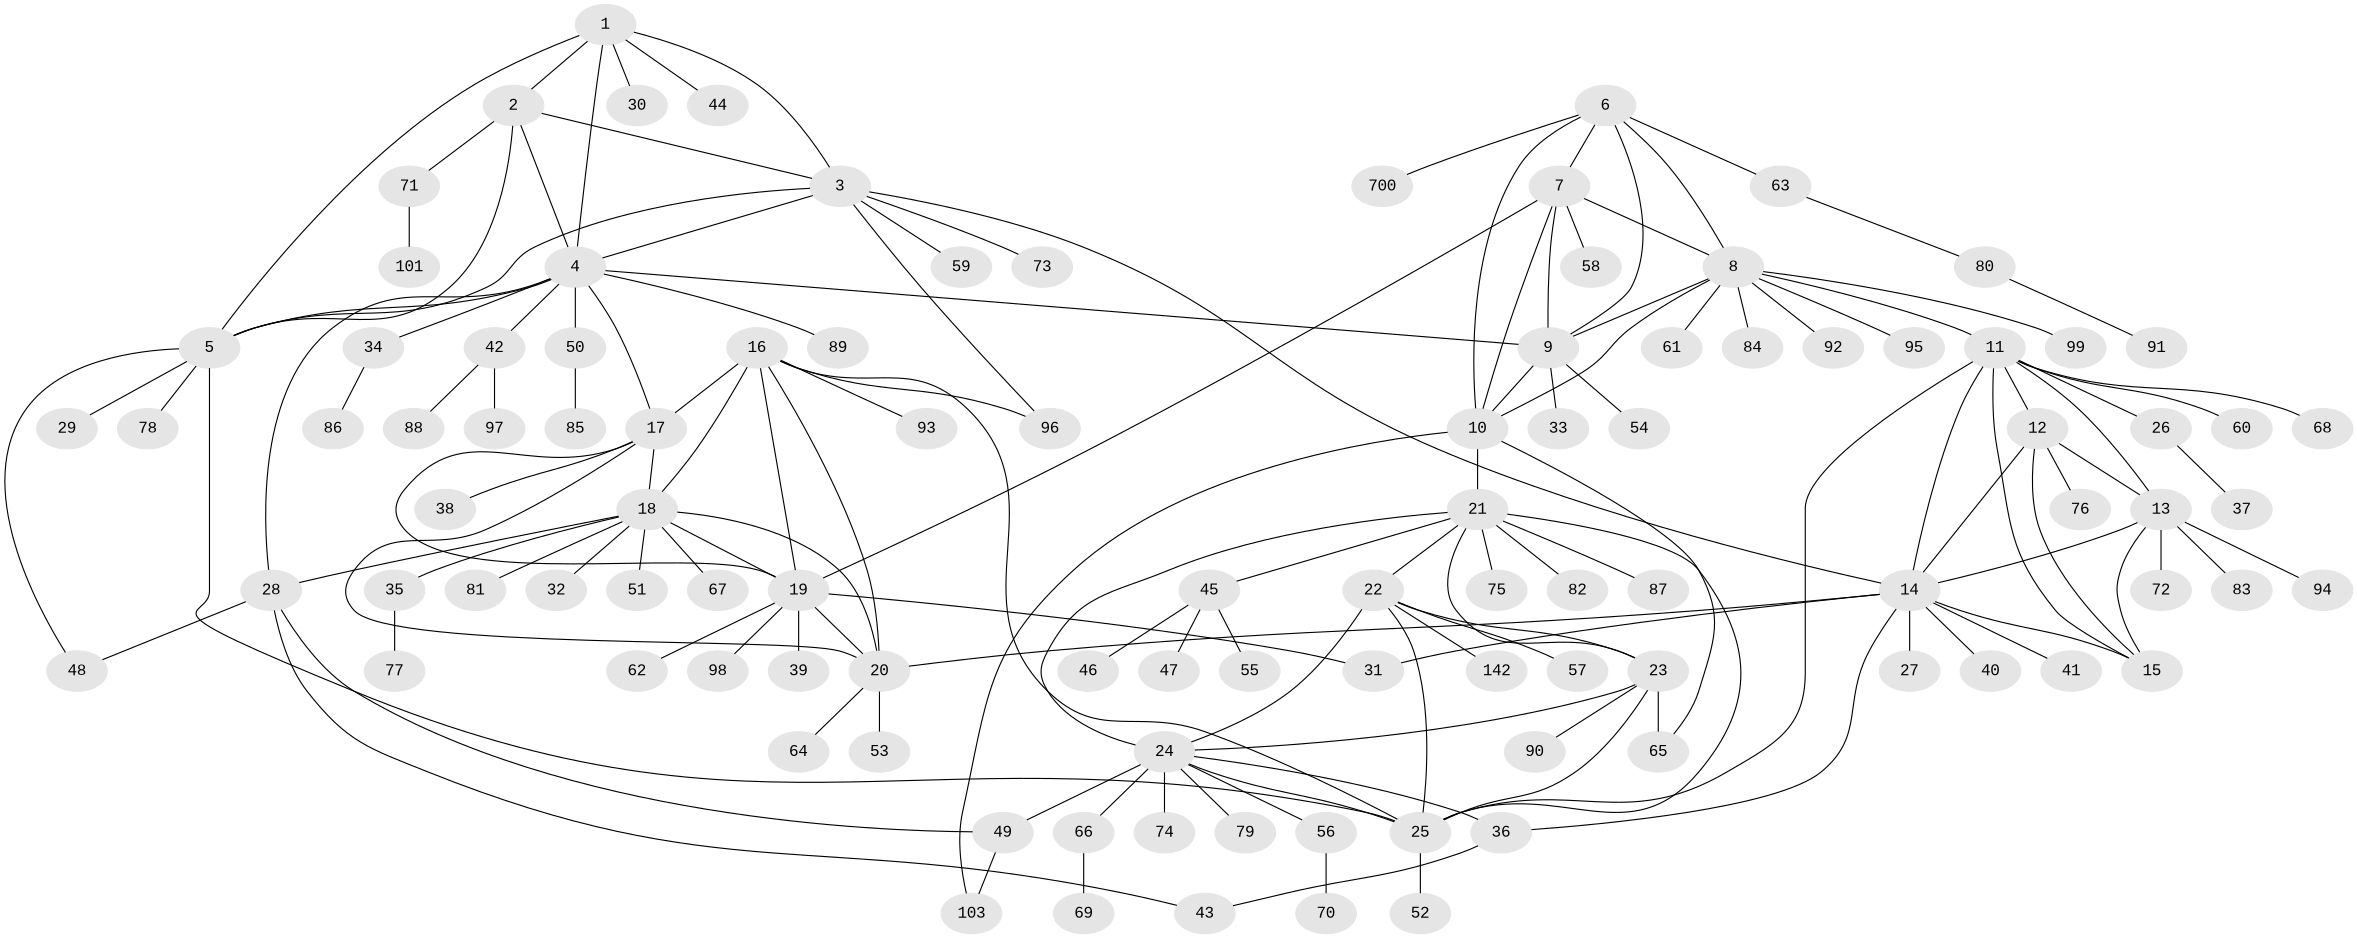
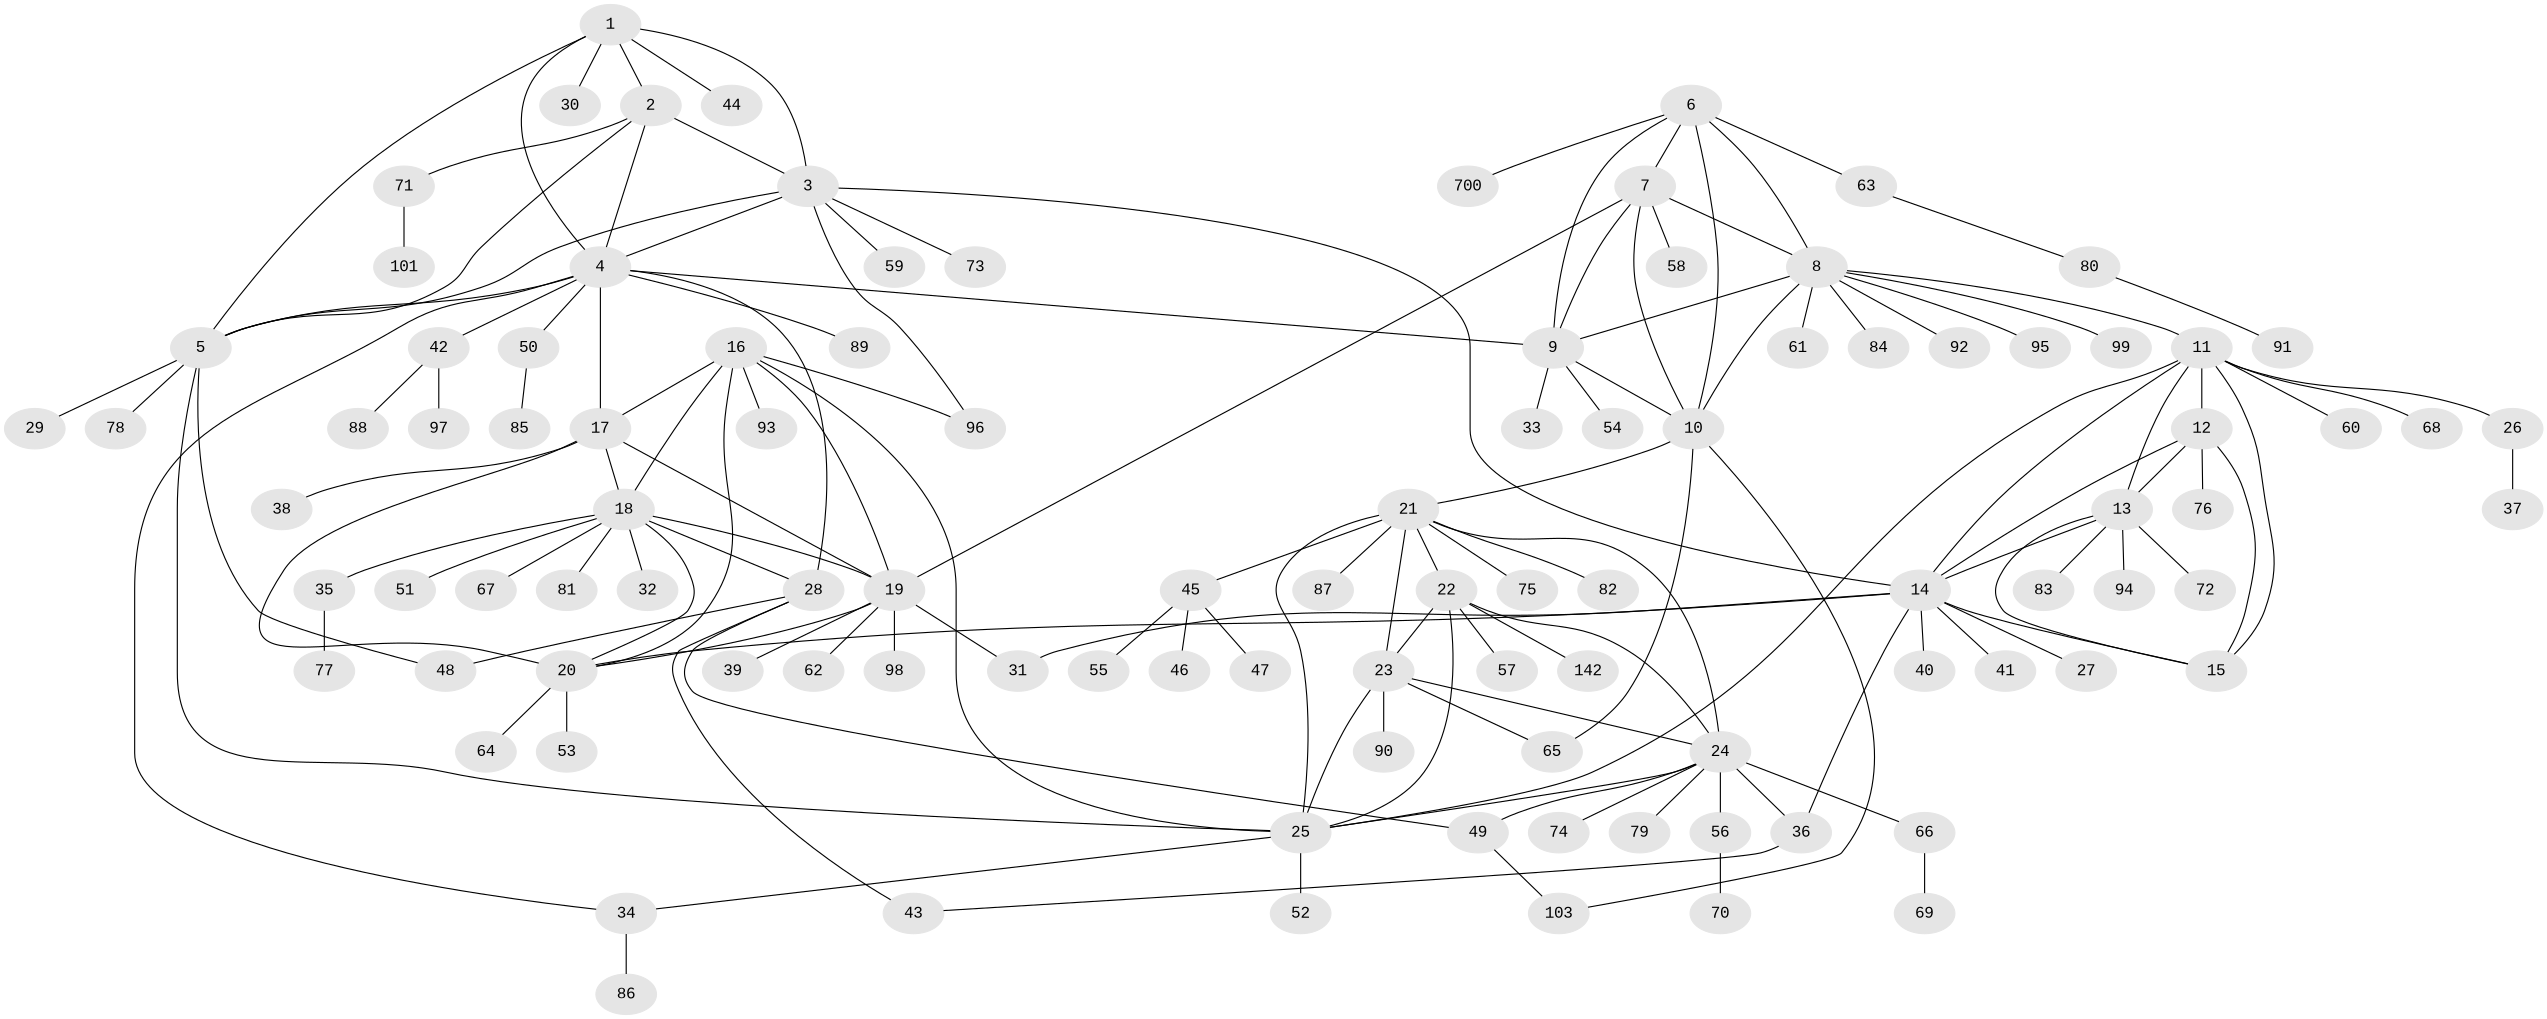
edge "25" -- "34": added
